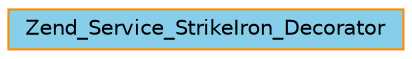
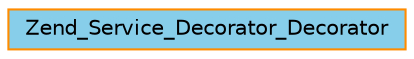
node "Zend_Service_StrikeIron_Decorator": label "Zend_Service_StrikeIron_Decorator" -> "Zend_Service_Decorator_Decorator"
